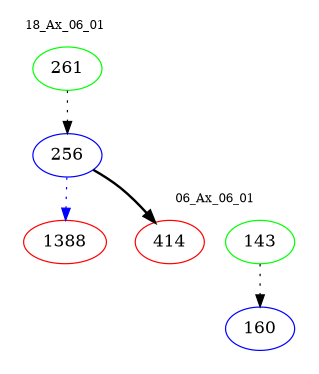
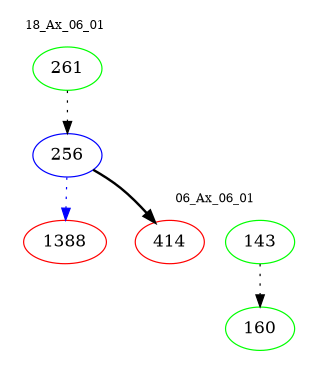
node "160": color blue -> green
